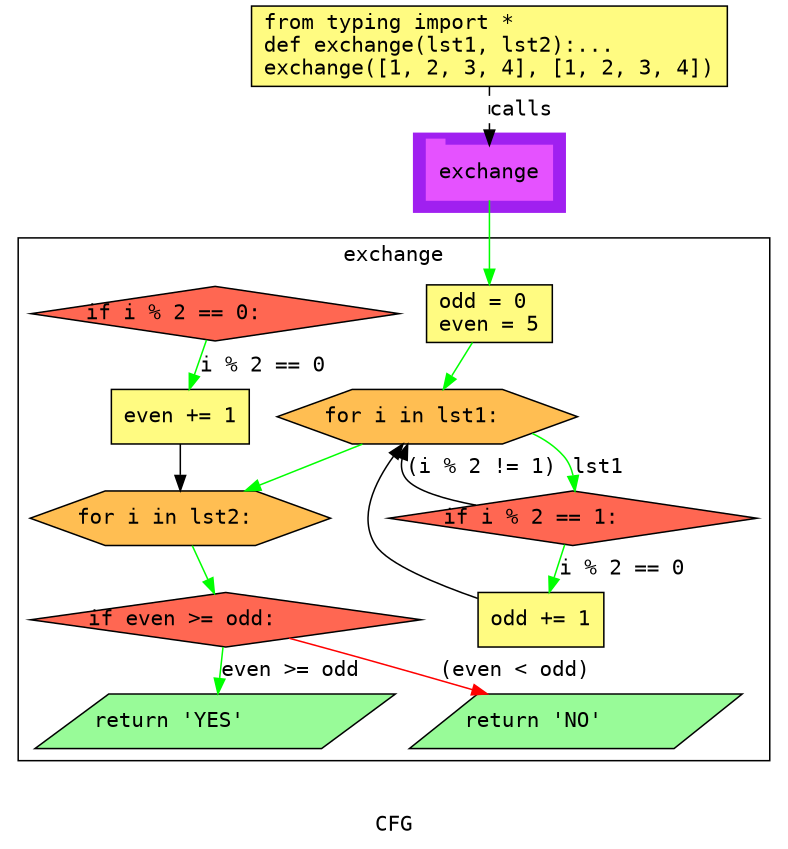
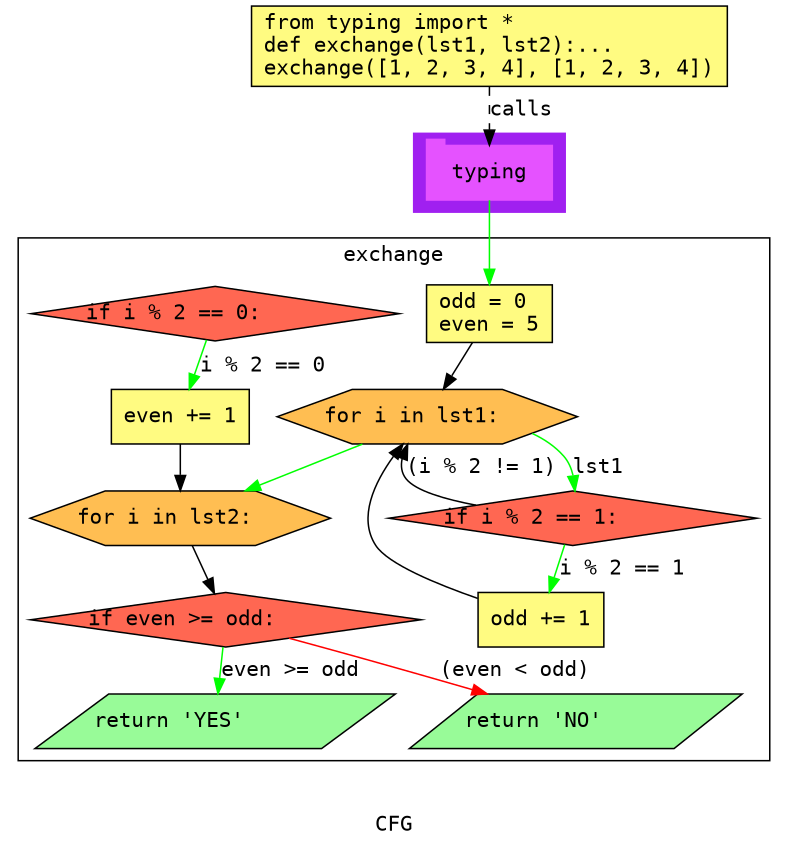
node "exchange": label "exchange" -> "typing"
edge "odd = 0 even = 5" -> "for i in lst1:": color green -> black
edge "for i in lst2:" -> "if even >= odd:": color green -> black
edge "if i % 2 == 1:" -> "odd += 1": label "i % 2 == 0" -> "i % 2 == 1"
